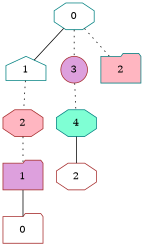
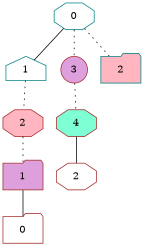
node "4": color teal -> brown
